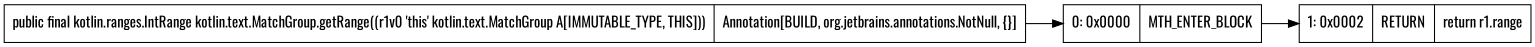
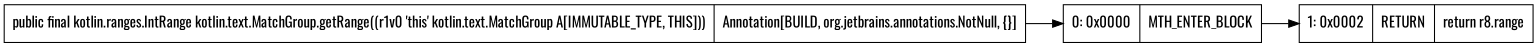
node "1: 0x0002": text "return r1.range" -> "return r8.range"
